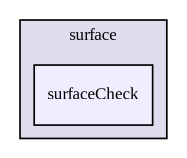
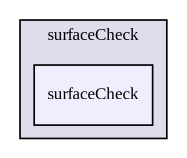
cluster "surface": label "surface" -> "surfaceCheck"
